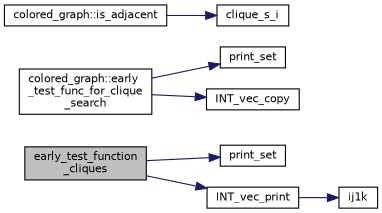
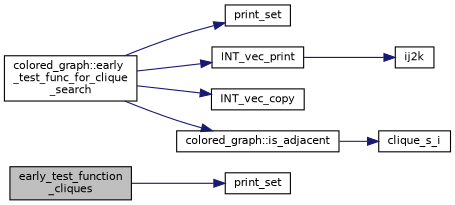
edge "colored_graph::early _test_func_for_clique _search" -> "colored_graph::is_adjacent": added
edge "early_test_function _cliques" -> "INT_vec_print": now "colored_graph::early _test_func_for_clique _search" -> "INT_vec_print"
node "ij1k": label "ij1k" -> "ij2k"
